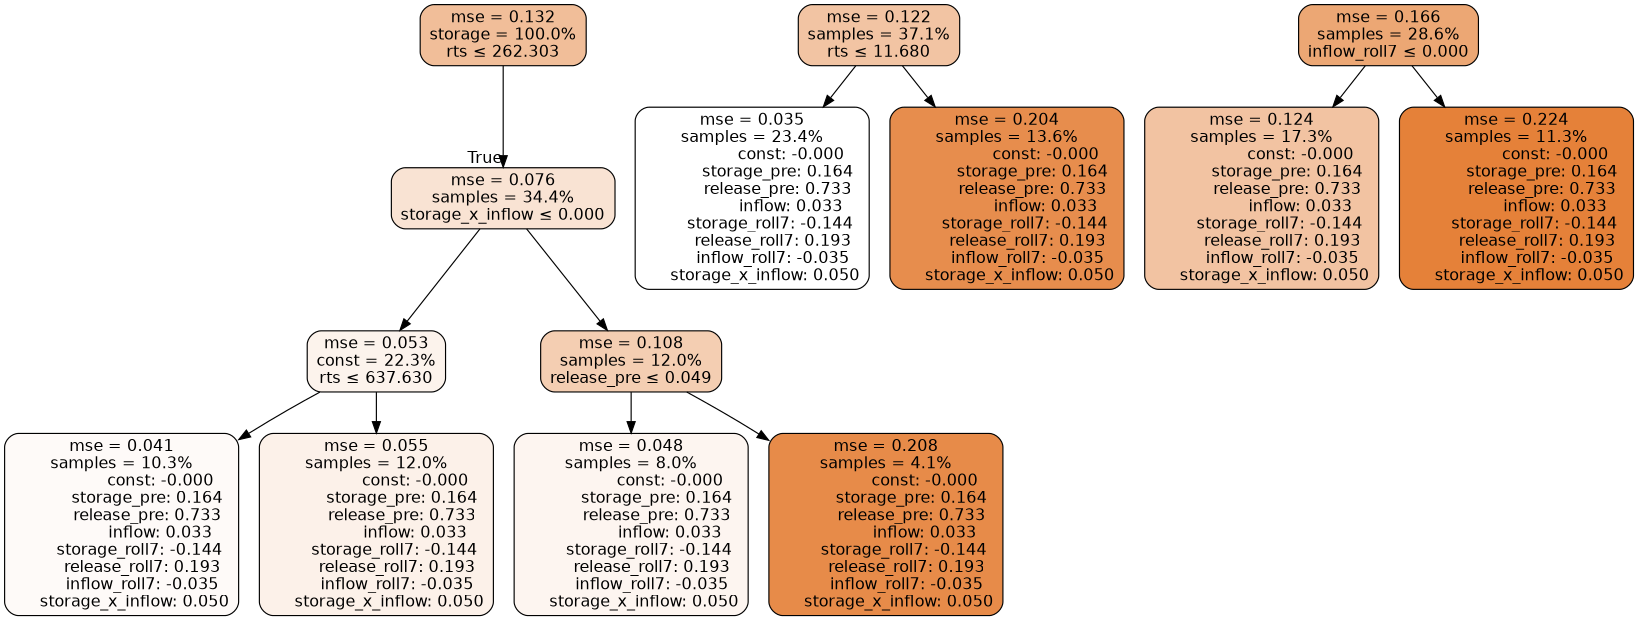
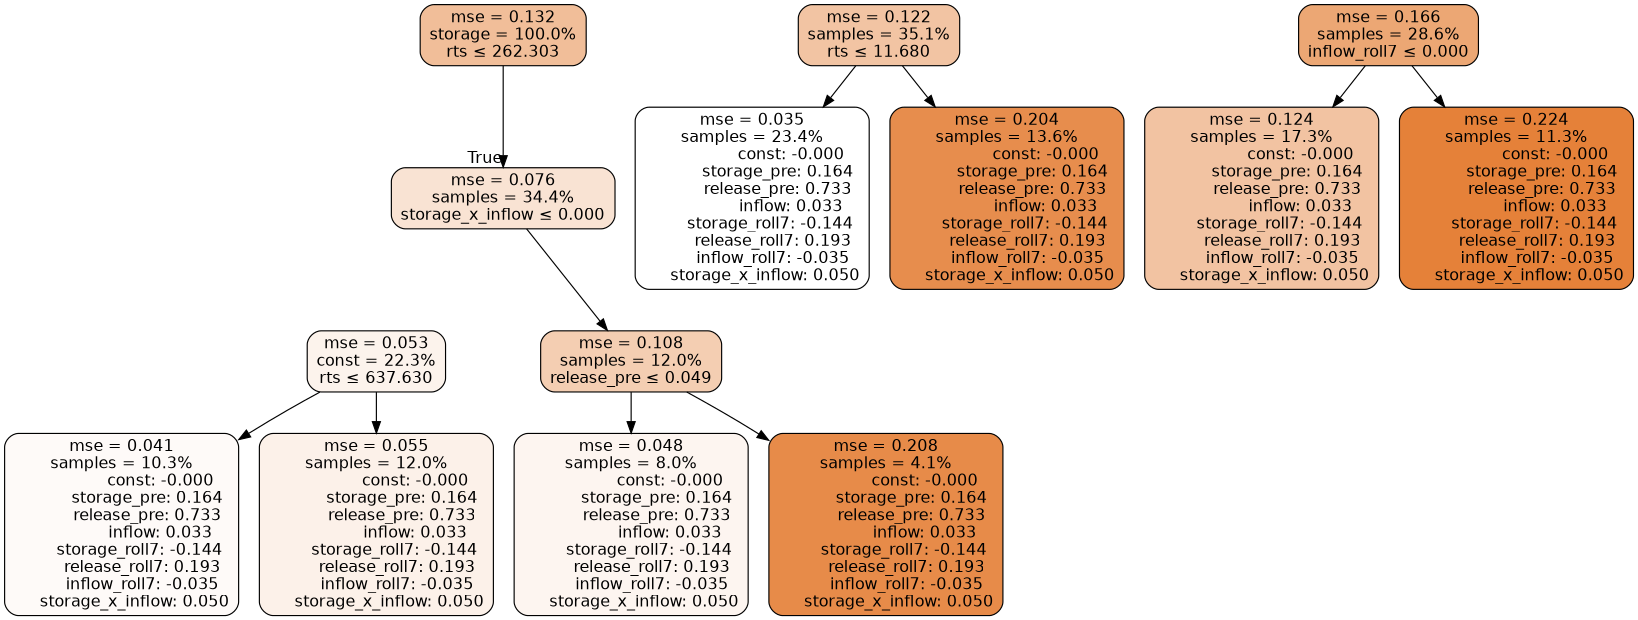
node "mse = 0.122 samples = 37.1% rts ≤ 11.680": label "mse = 0.122 samples = 37.1% rts ≤ 11.680" -> "mse = 0.122 samples = 35.1% rts ≤ 11.680"
edge "mse = 0.076 samples = 34.4% storage_x_inflow ≤ 0.000" -> "mse = 0.053 const = 22.3% rts ≤ 637.630": removed
